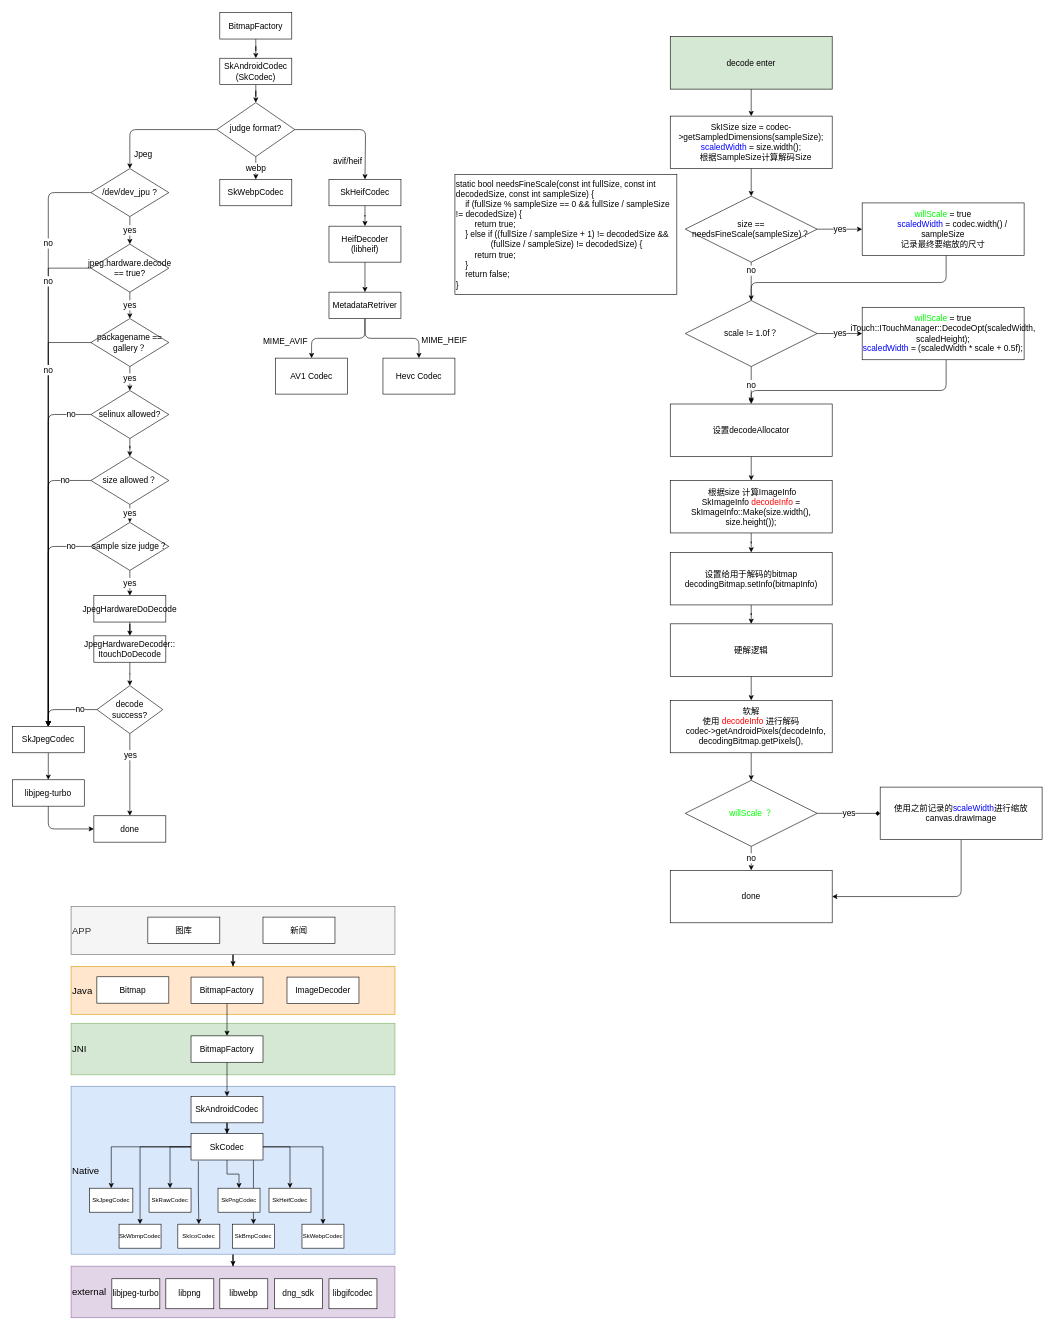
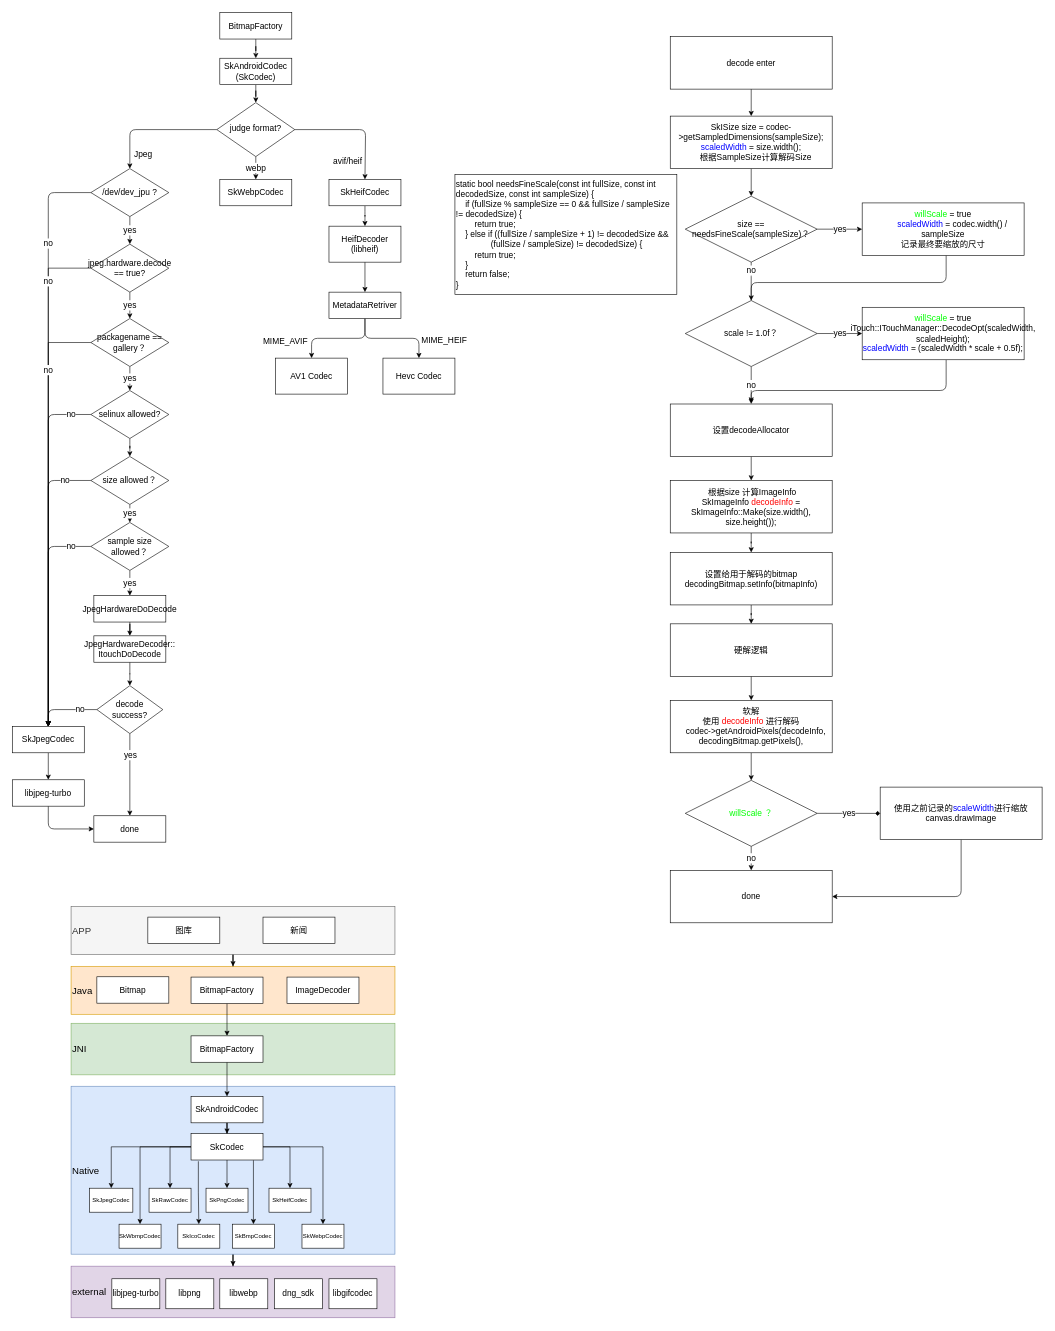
node "decode enter": fillcolor #d5e8d4 -> #ffffff
node "sample size judge？": label "sample size judge？" -> "sample size allowed？"
node "SkPngCodec": moved (239, 1200) -> (227, 1200)
